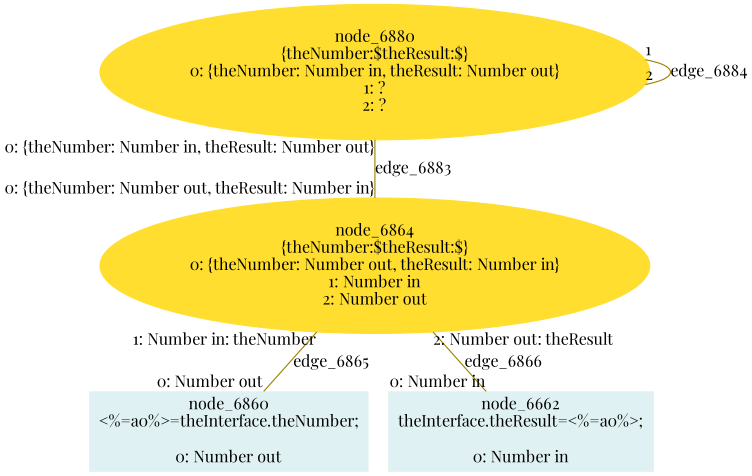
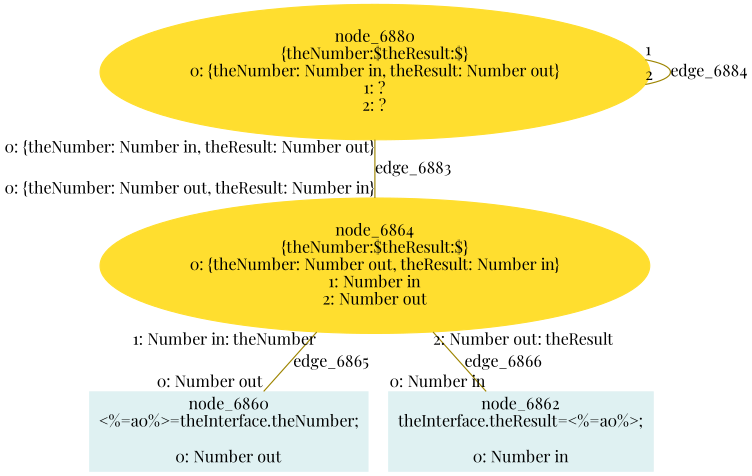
node "node_6662 theInterface.theResult=<%=a0%>; 0: Number in": label "node_6662 theInterface.theResult=<%=a0%>; 0: Number in" -> "node_6862 theInterface.theResult=<%=a0%>; 0: Number in"
